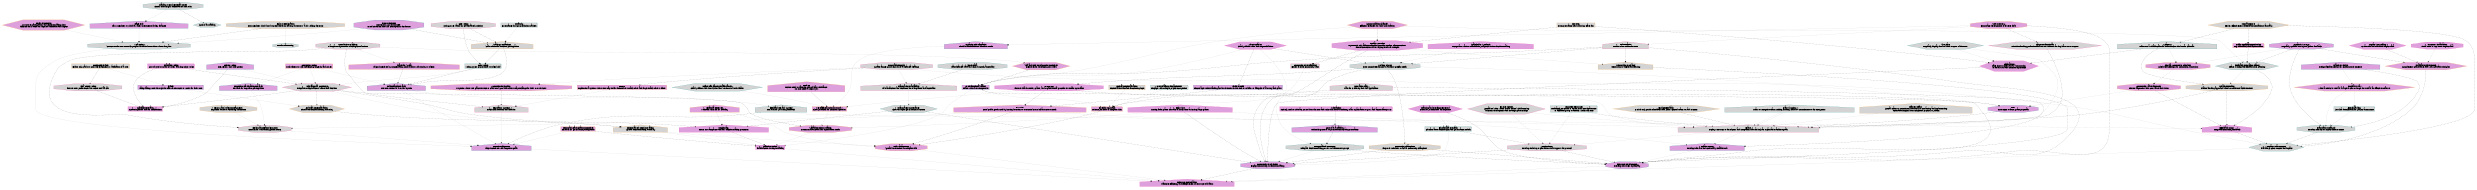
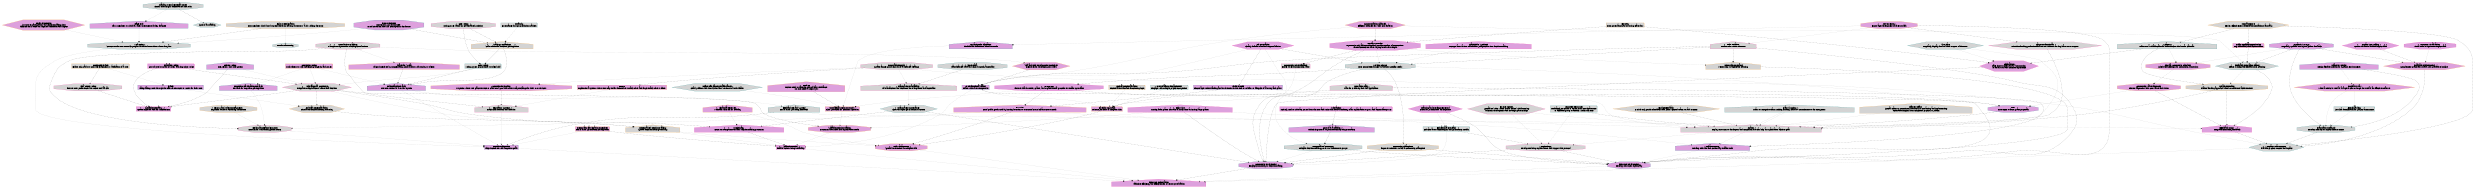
node "Incentive Alignment Align incentives with long-term goals": shape house -> note
